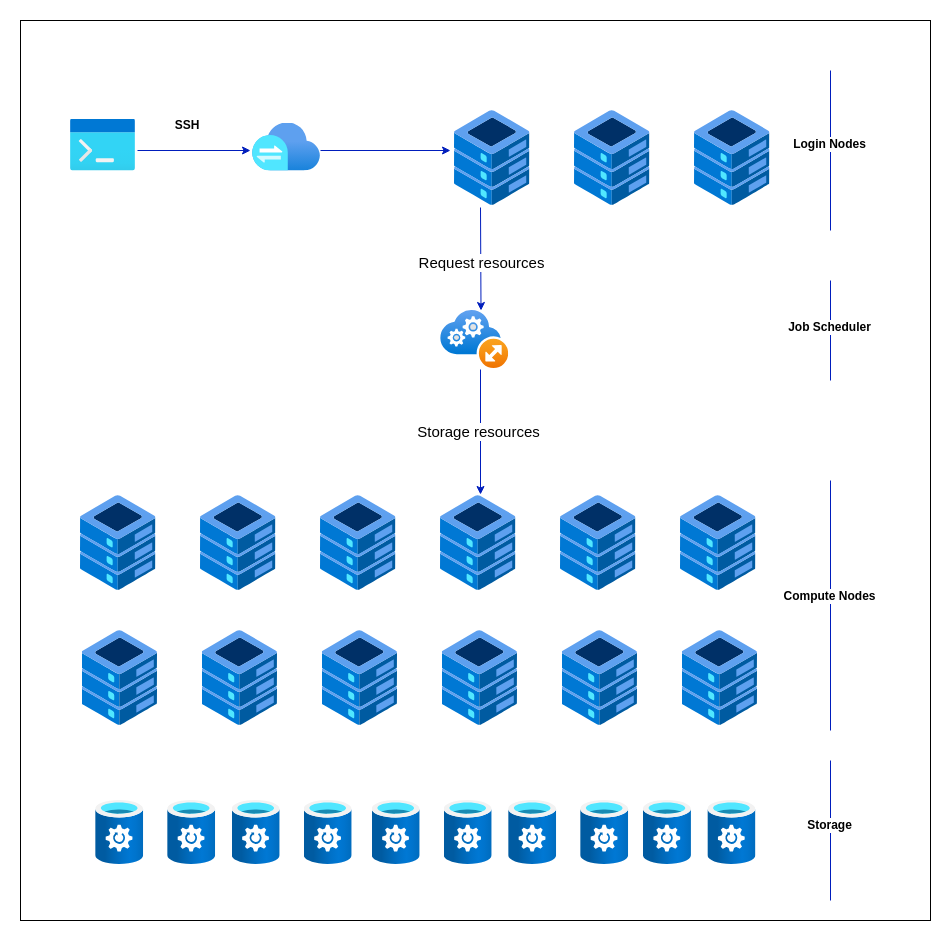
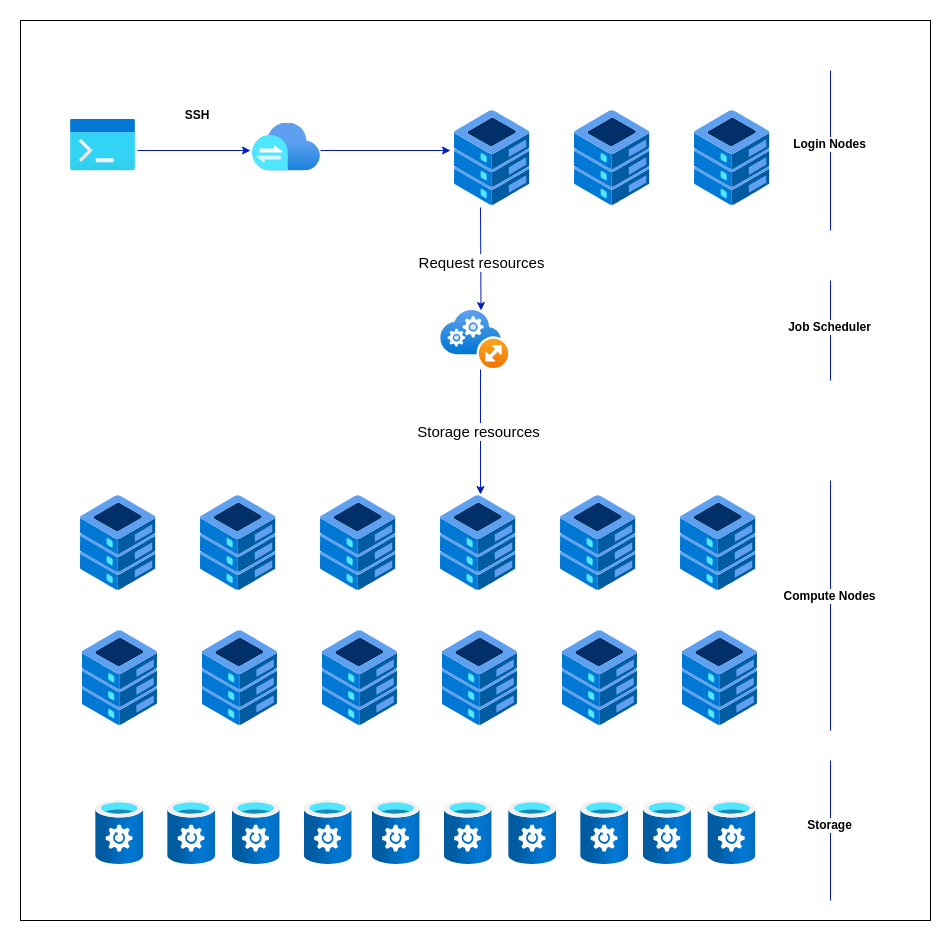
node "SSH": moved (188, 126) -> (198, 116)
